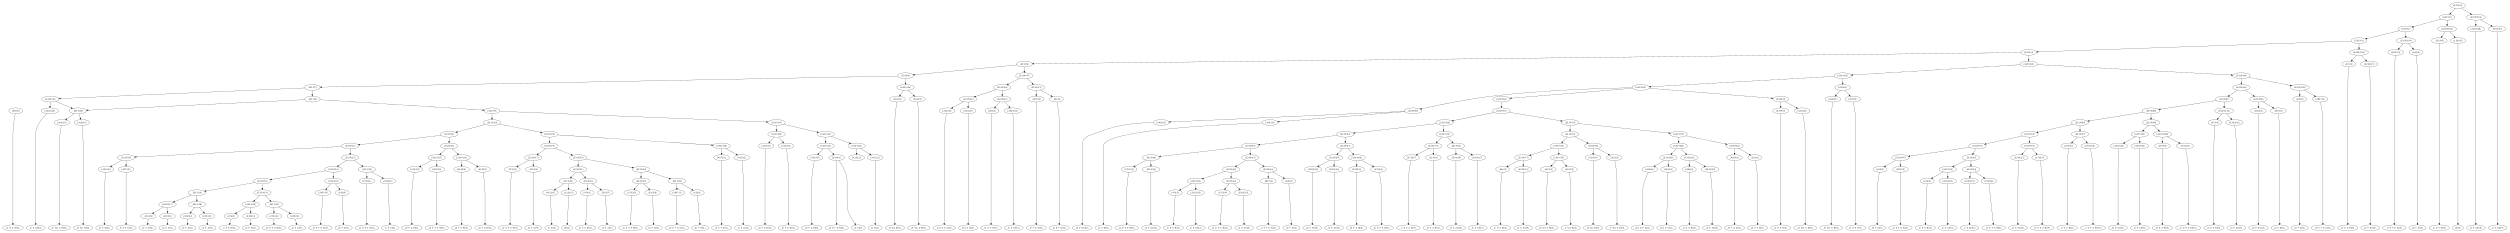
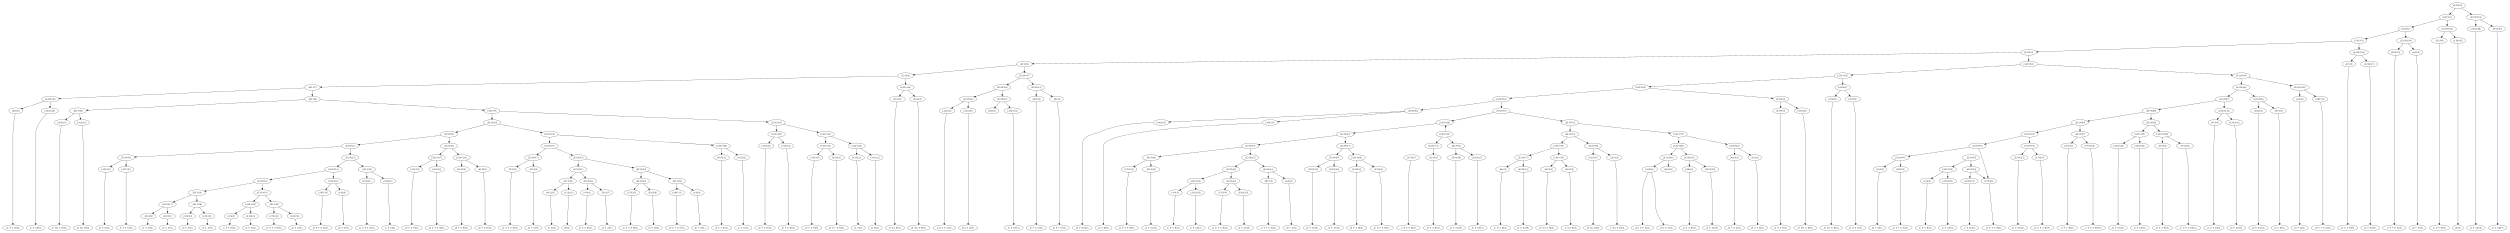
edge "L5319(54)" -> "L5319(56)": now "L5319(55)" -> "L5319(56)"
edge "L5319(45)" -> "L5319(44)": now "L5319(45)" -> "L856(0)"
edge "L5319(58)" -> "L5319(70)": reversed
edge "L5319(71)" -> "L2753(7)": removed
edge "L5319(91)" -> "L5319(92)": now "L5319(91)" -> "L2753(8)"
edge "L5019(1)" -> "[C  E](2)": now "L4151(2)" -> "[C  E](2)"
edge "L2404(1)" -> "[Cis  E  A](1)": now "L4136(1)" -> "[Cis  E  A](1)"
node "[C  D  A  B](1)": removed
